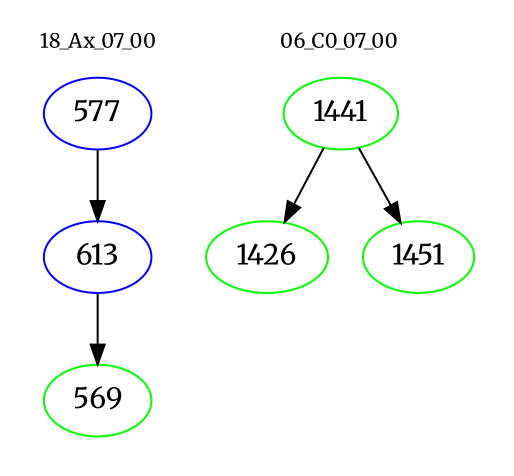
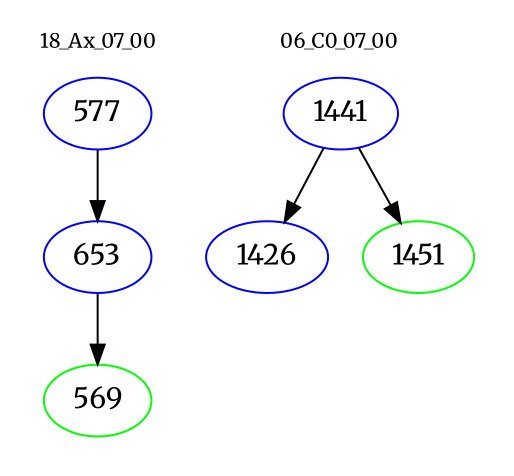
node "1441": color green -> blue
node "613": label "613" -> "653"
node "1426": color green -> blue
